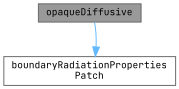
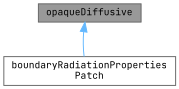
edge "opaqueDiffusive" -> "boundaryRadiationProperties Patch": reversed
